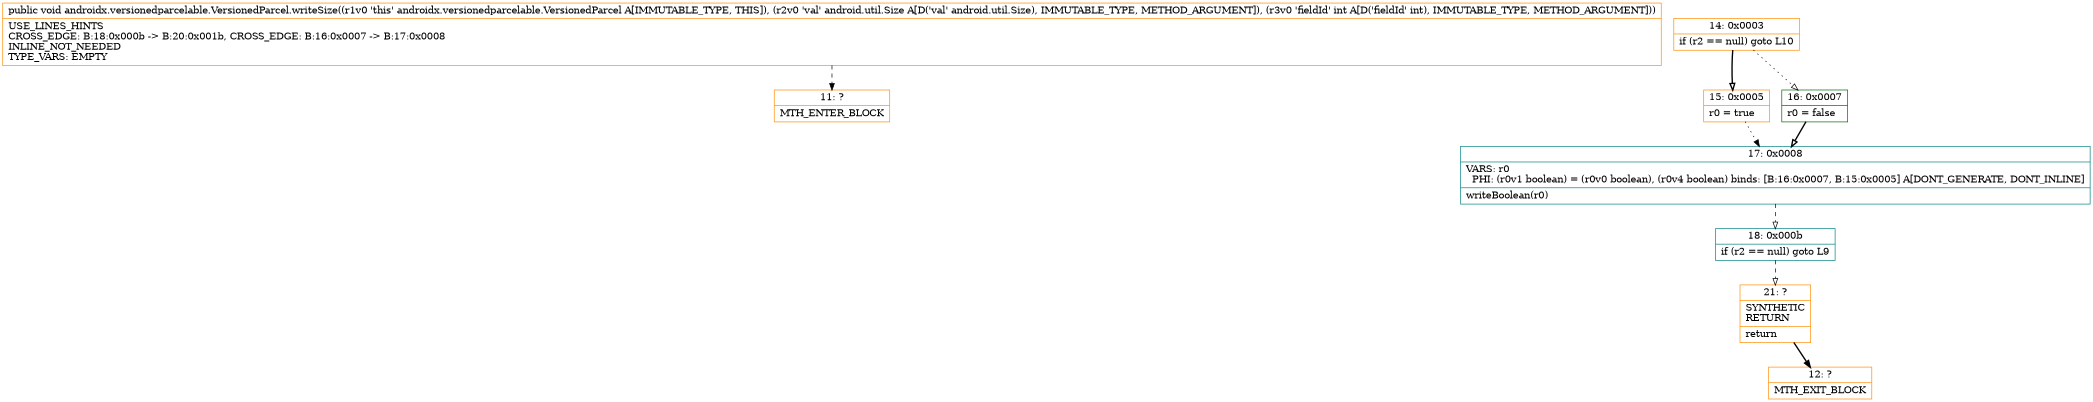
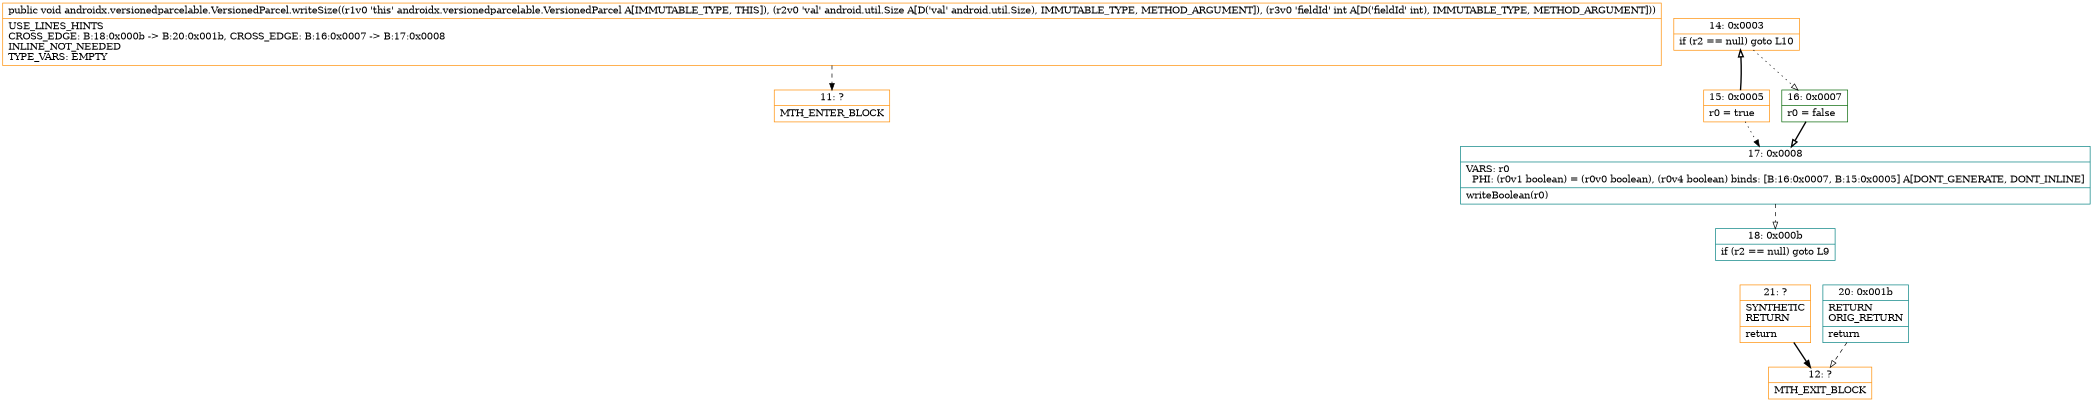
edge "14: 0x0003" -> "15: 0x0005": reversed
edge "18: 0x000b" -> "21: ?": removed
node "20: 0x001b": added
